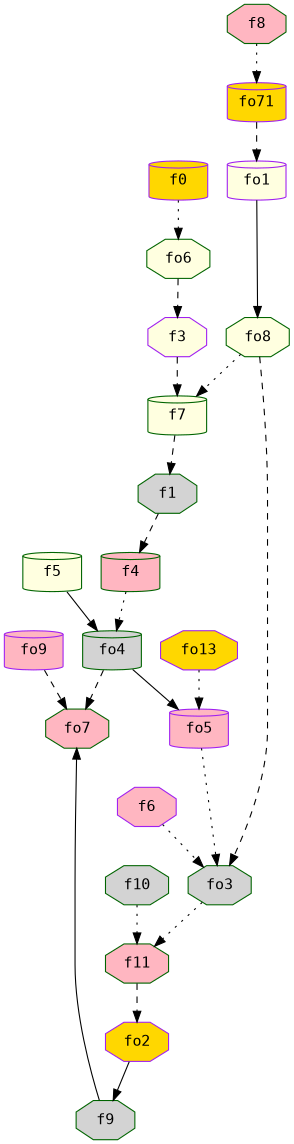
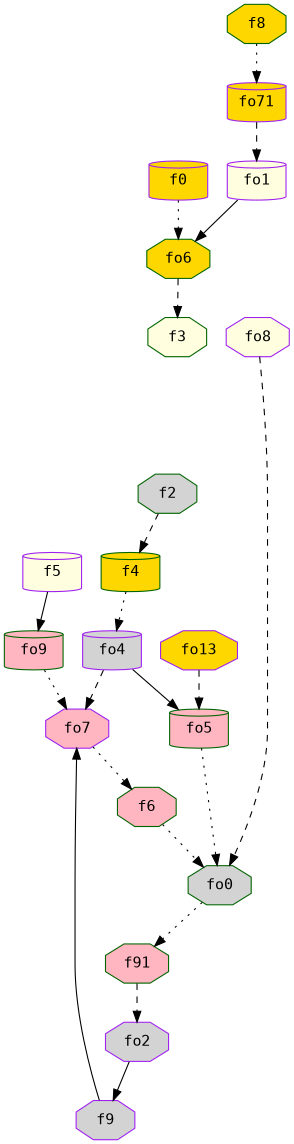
node "f8": fillcolor lightpink -> gold
edge "fo1" -> "fo8": now "fo1" -> "fo6"
node "fo6": fillcolor lightyellow -> gold
node "f3": color purple -> darkgreen
node "fo8": color darkgreen -> purple
node "f7": removed
node "f1": label "f1" -> "f2"
node "f5": color darkgreen -> purple
node "f4": fillcolor lightpink -> gold
edge "f5" -> "fo4": now "f5" -> "fo9"
node "fo9": color purple -> darkgreen
node "fo4": color darkgreen -> purple
edge "fo13" -> "fo5": style dotted -> dashed
edge "fo9" -> "fo7": style dashed -> dotted
node "fo7": color darkgreen -> purple
node "fo5": color purple -> darkgreen
edge "fo7" -> "f6": added
node "f6": color purple -> darkgreen
node "f10": removed
node "fo3": label "fo3" -> "fo0"
node "f11": label "f11" -> "f91"
node "fo2": fillcolor gold -> lightgrey
node "f9": color darkgreen -> purple
